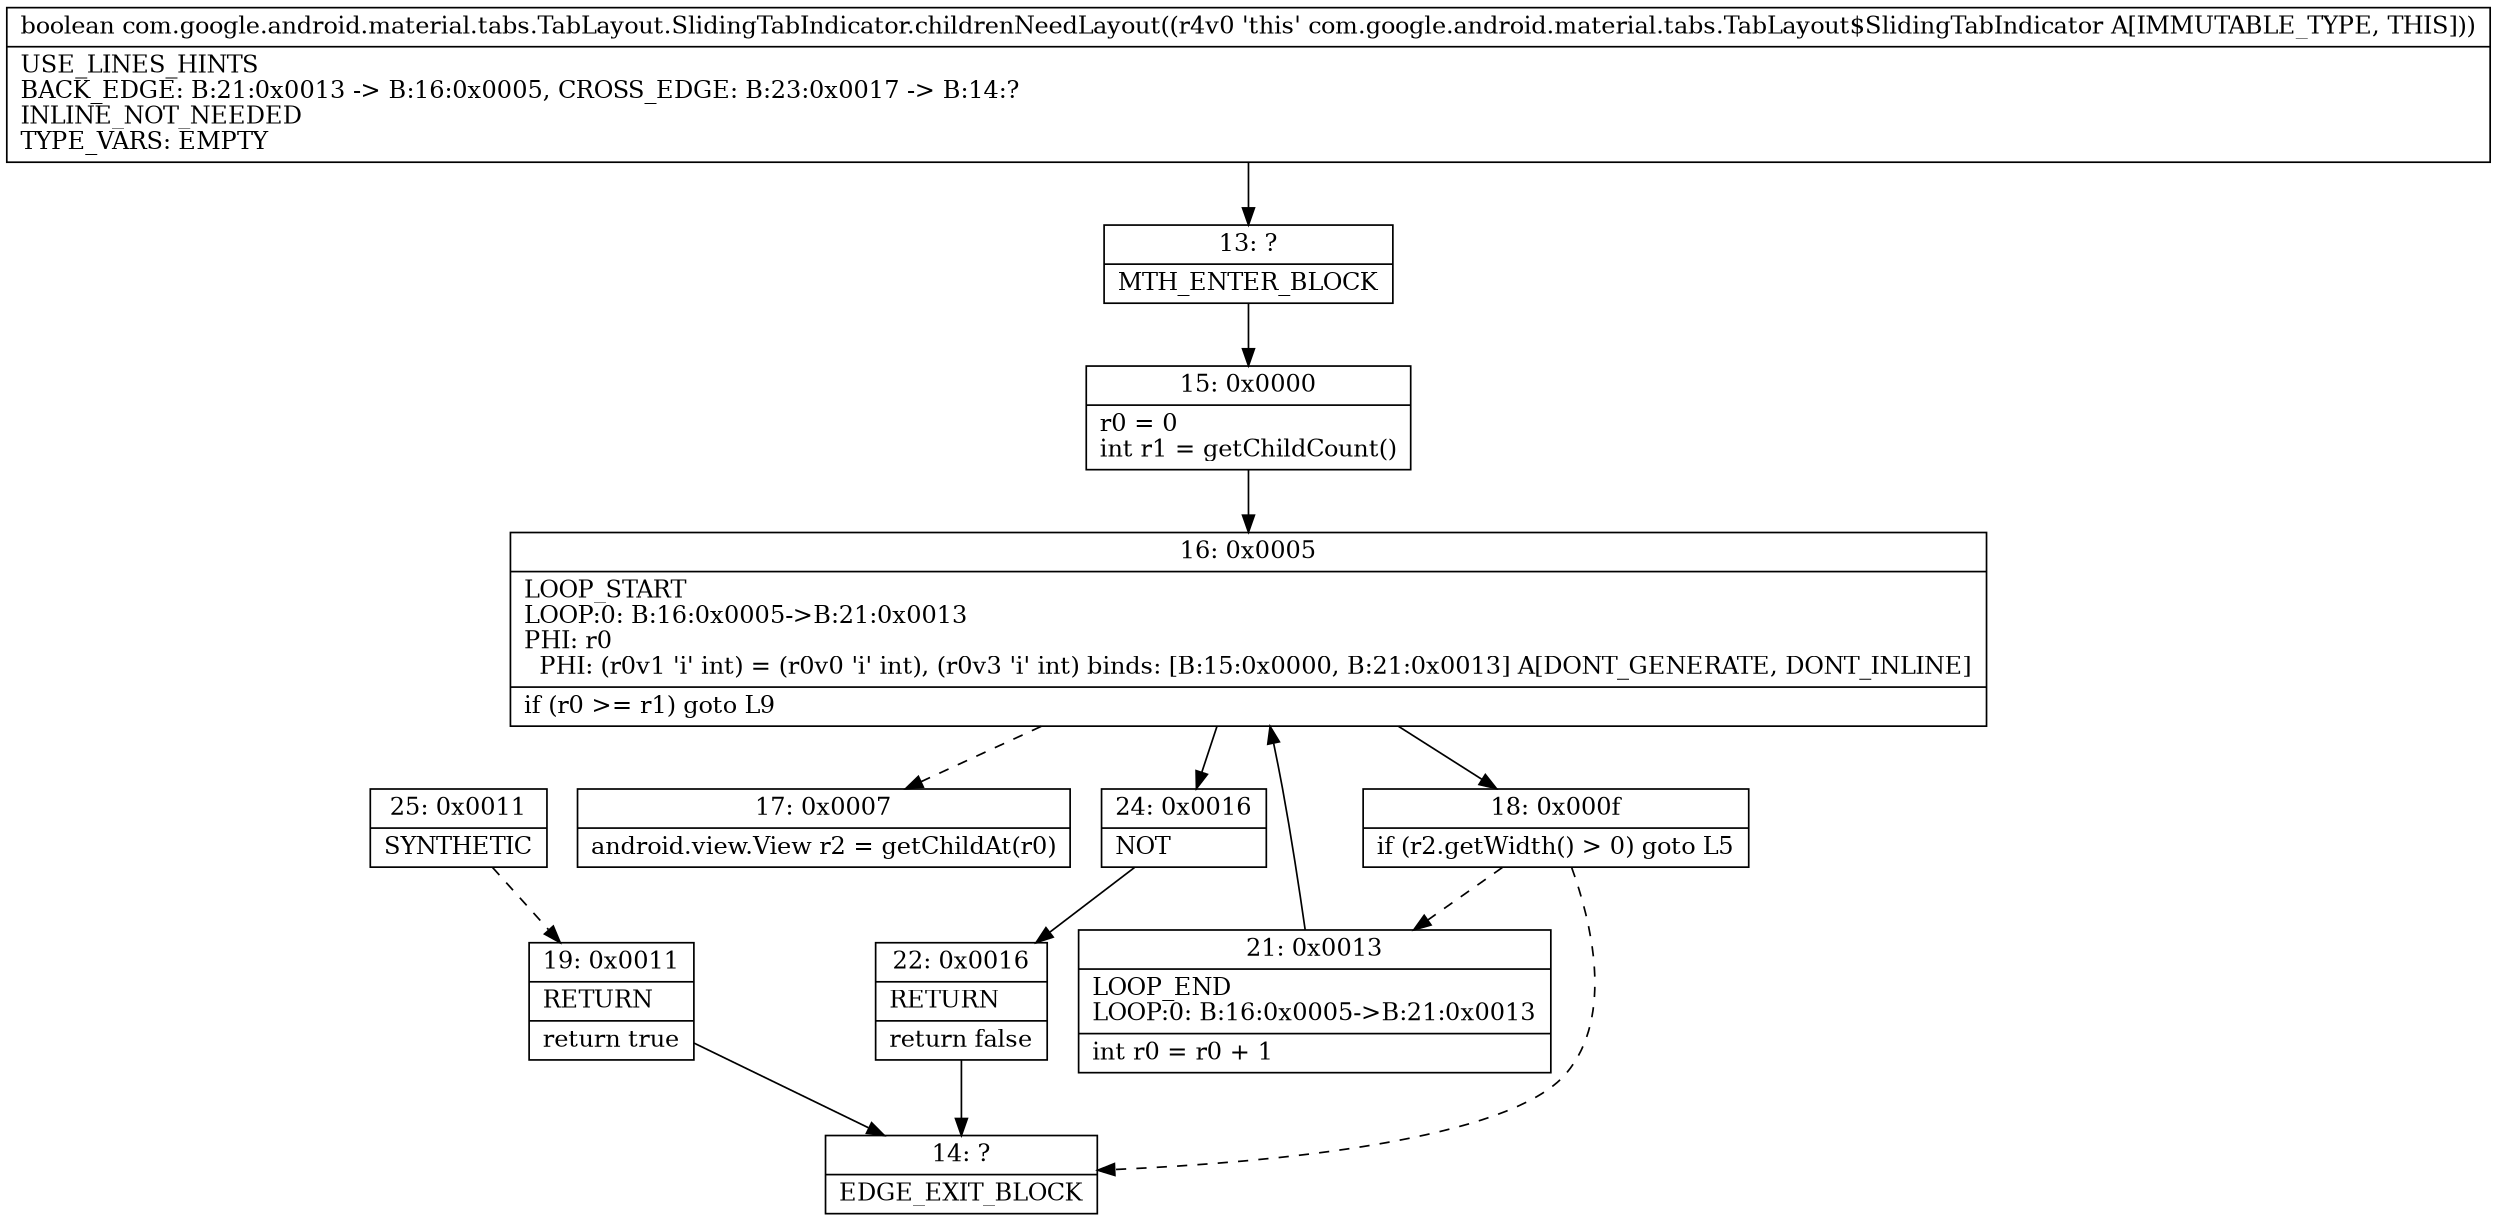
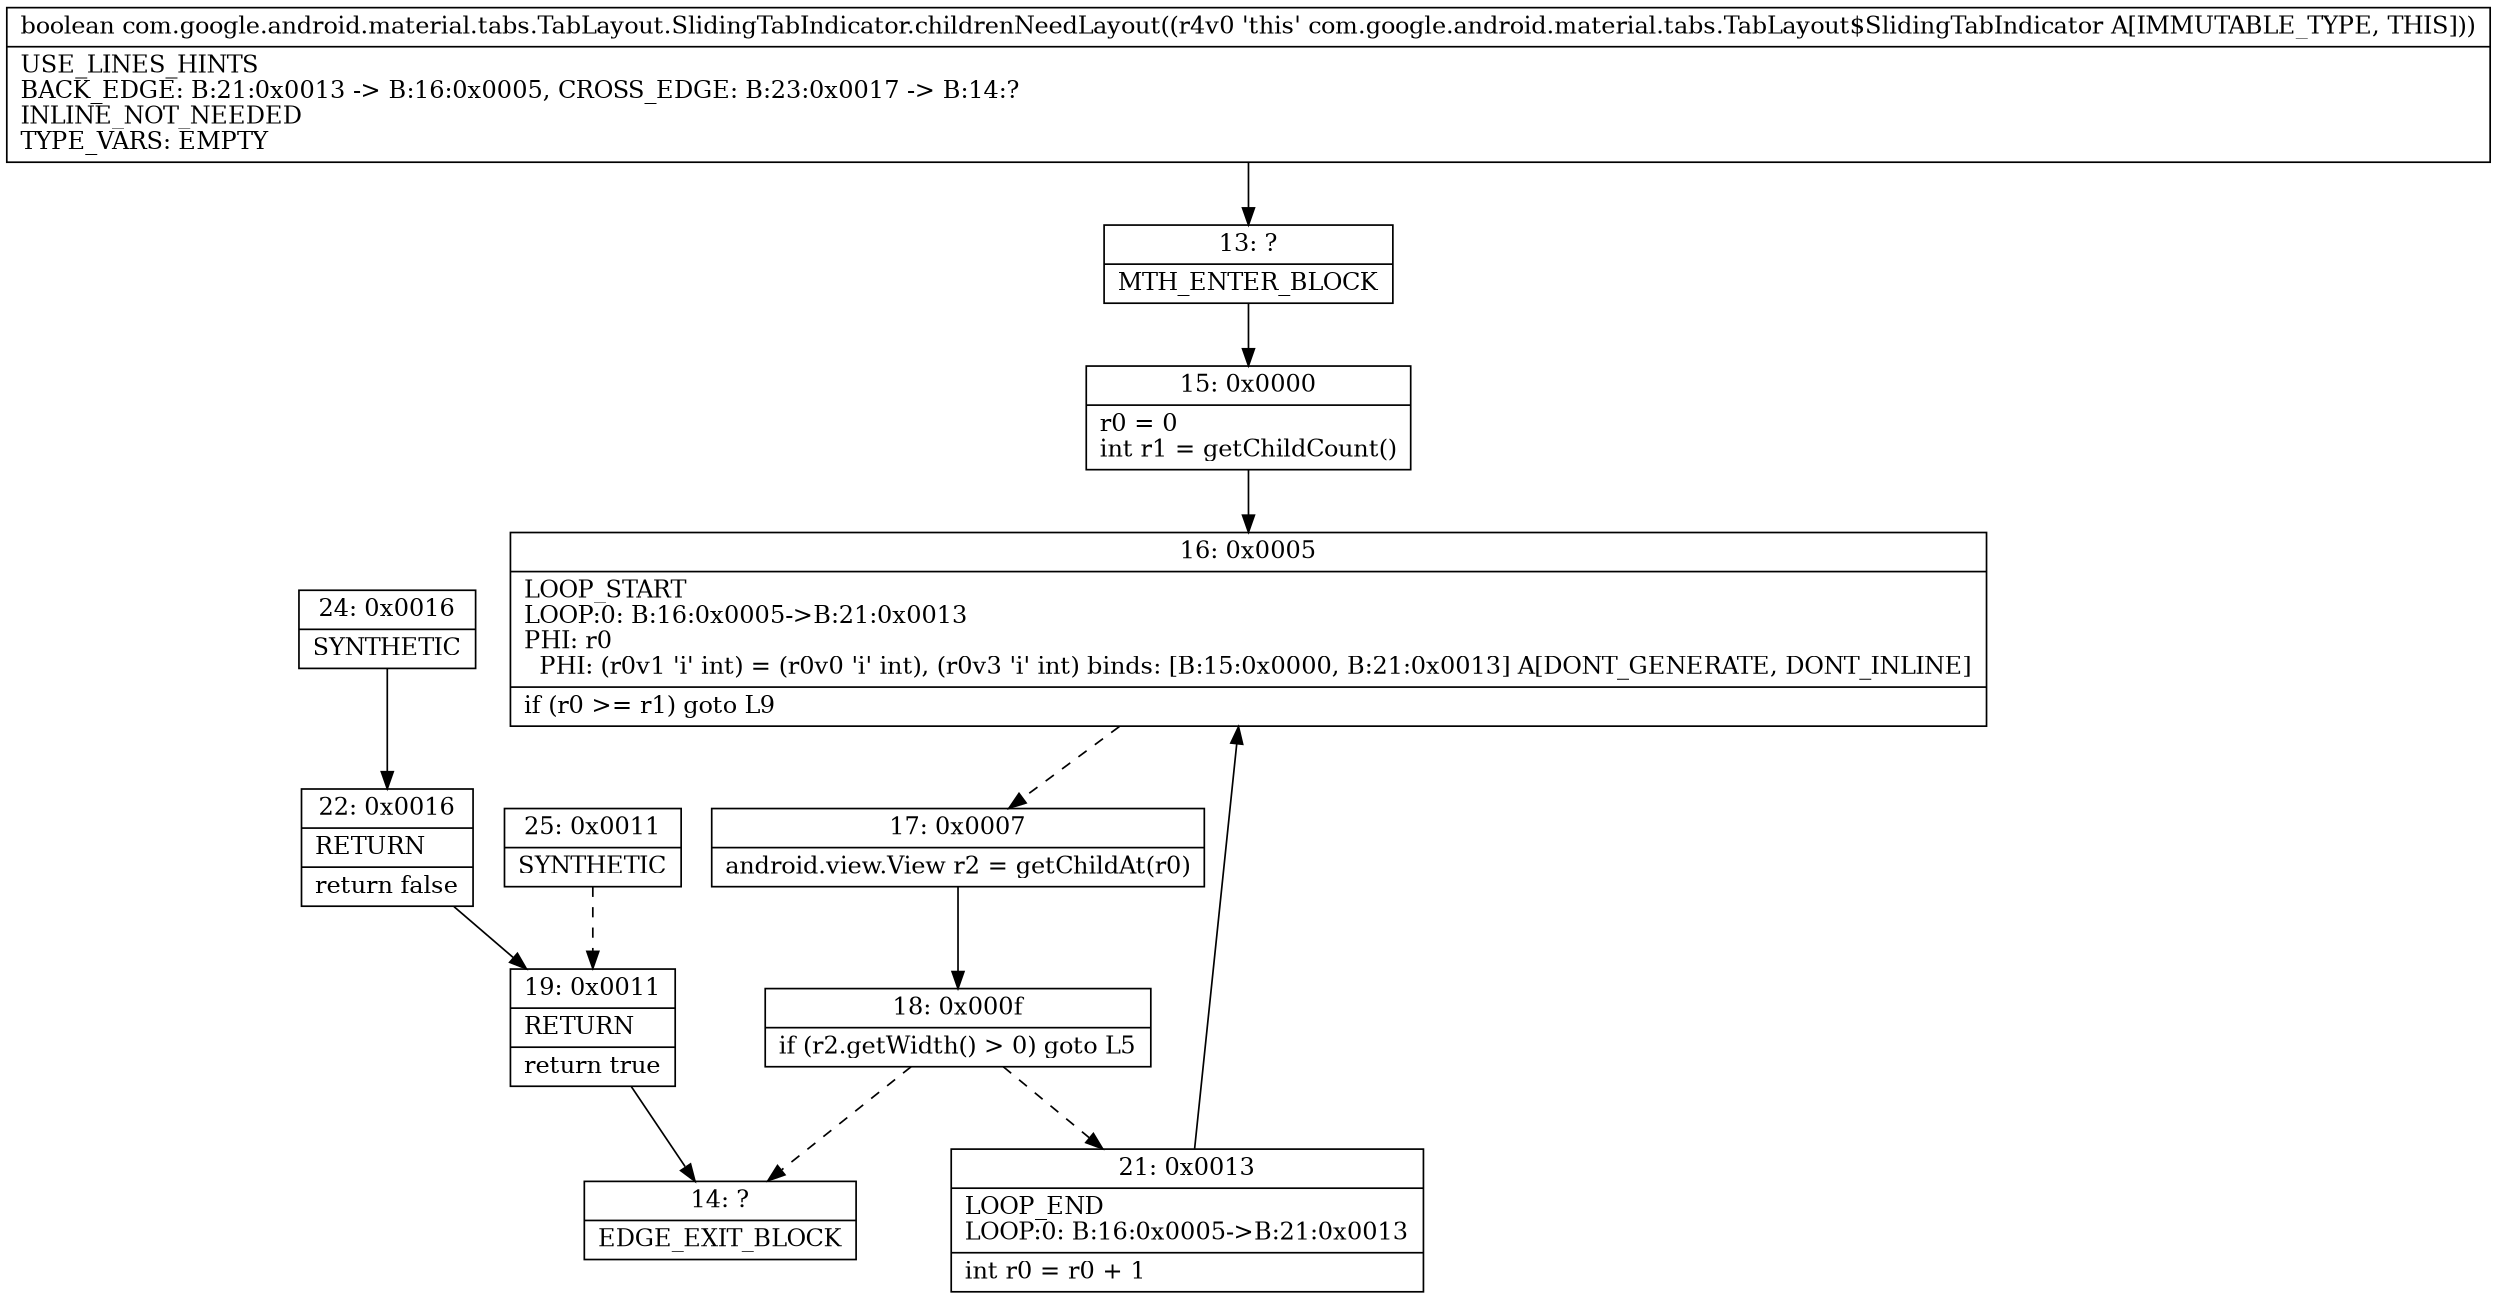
edge "16: 0x0005" -> "24: 0x0016": removed
edge "16: 0x0005" -> "18: 0x000f": now "17: 0x0007" -> "18: 0x000f"
node "24: 0x0016": text "NOT" -> "SYNTHETIC"
edge "22: 0x0016" -> "14: ?": now "22: 0x0016" -> "19: 0x0011"
